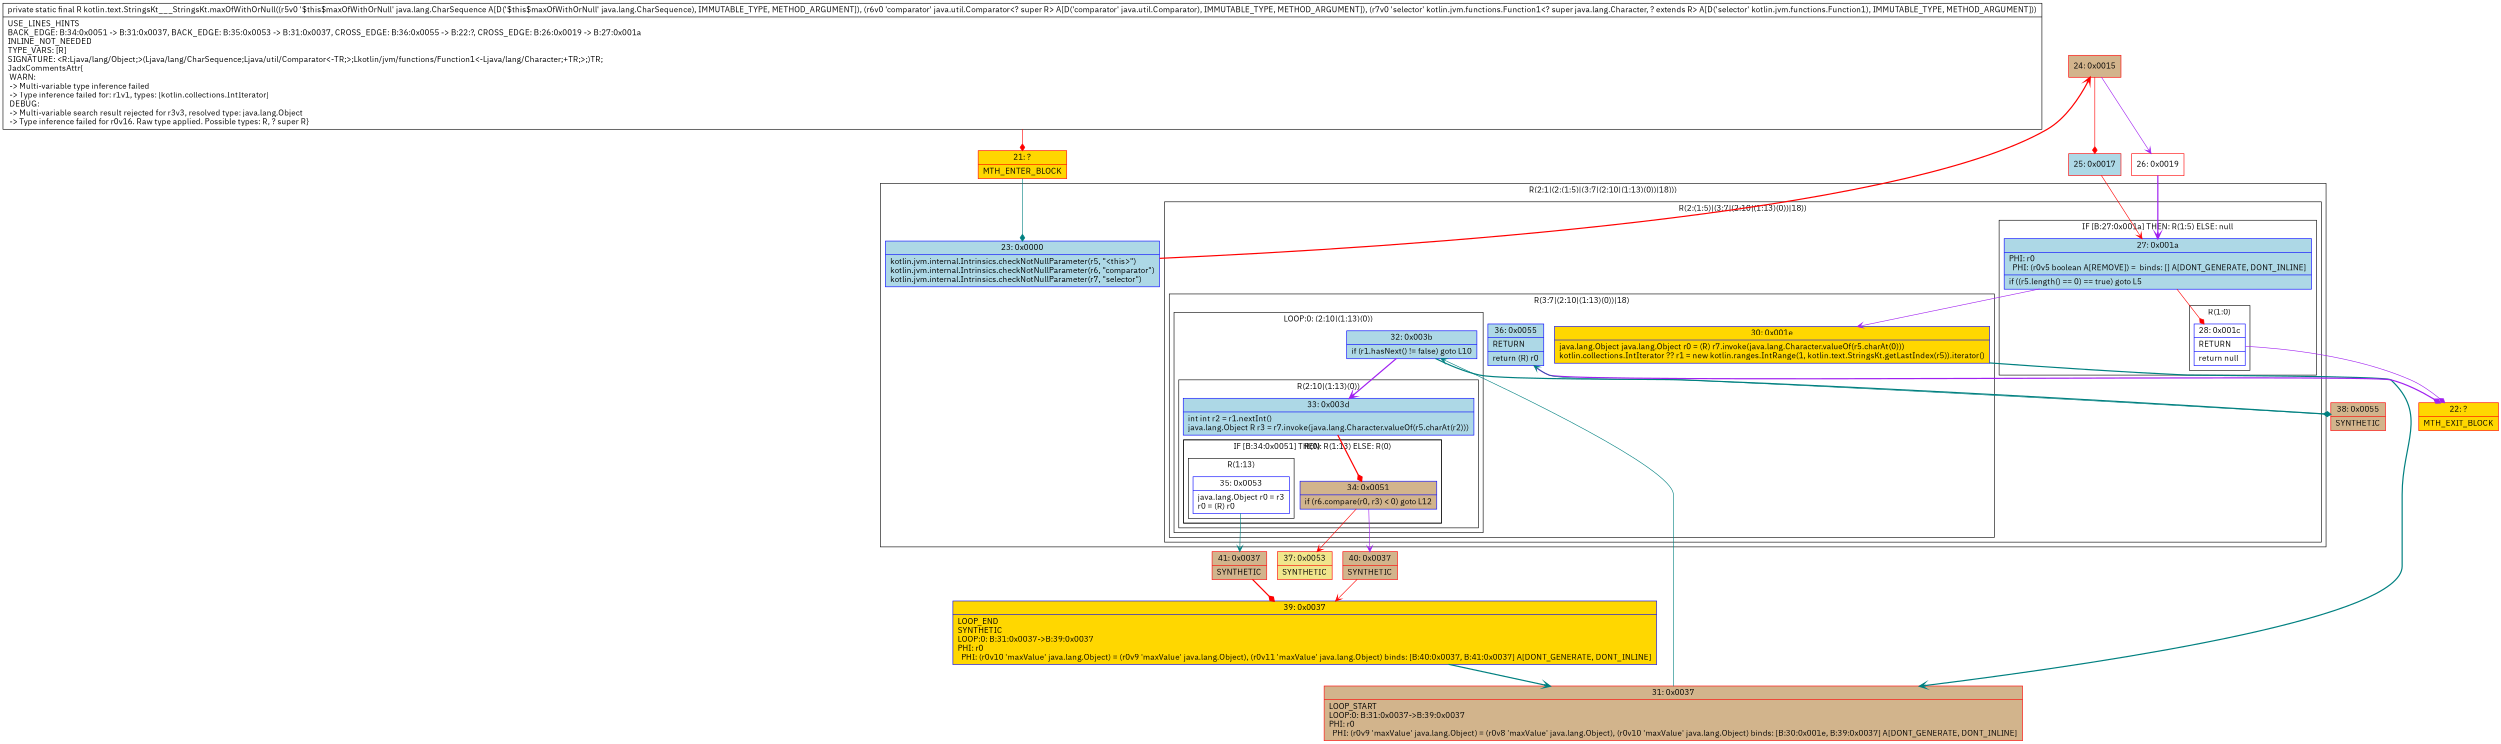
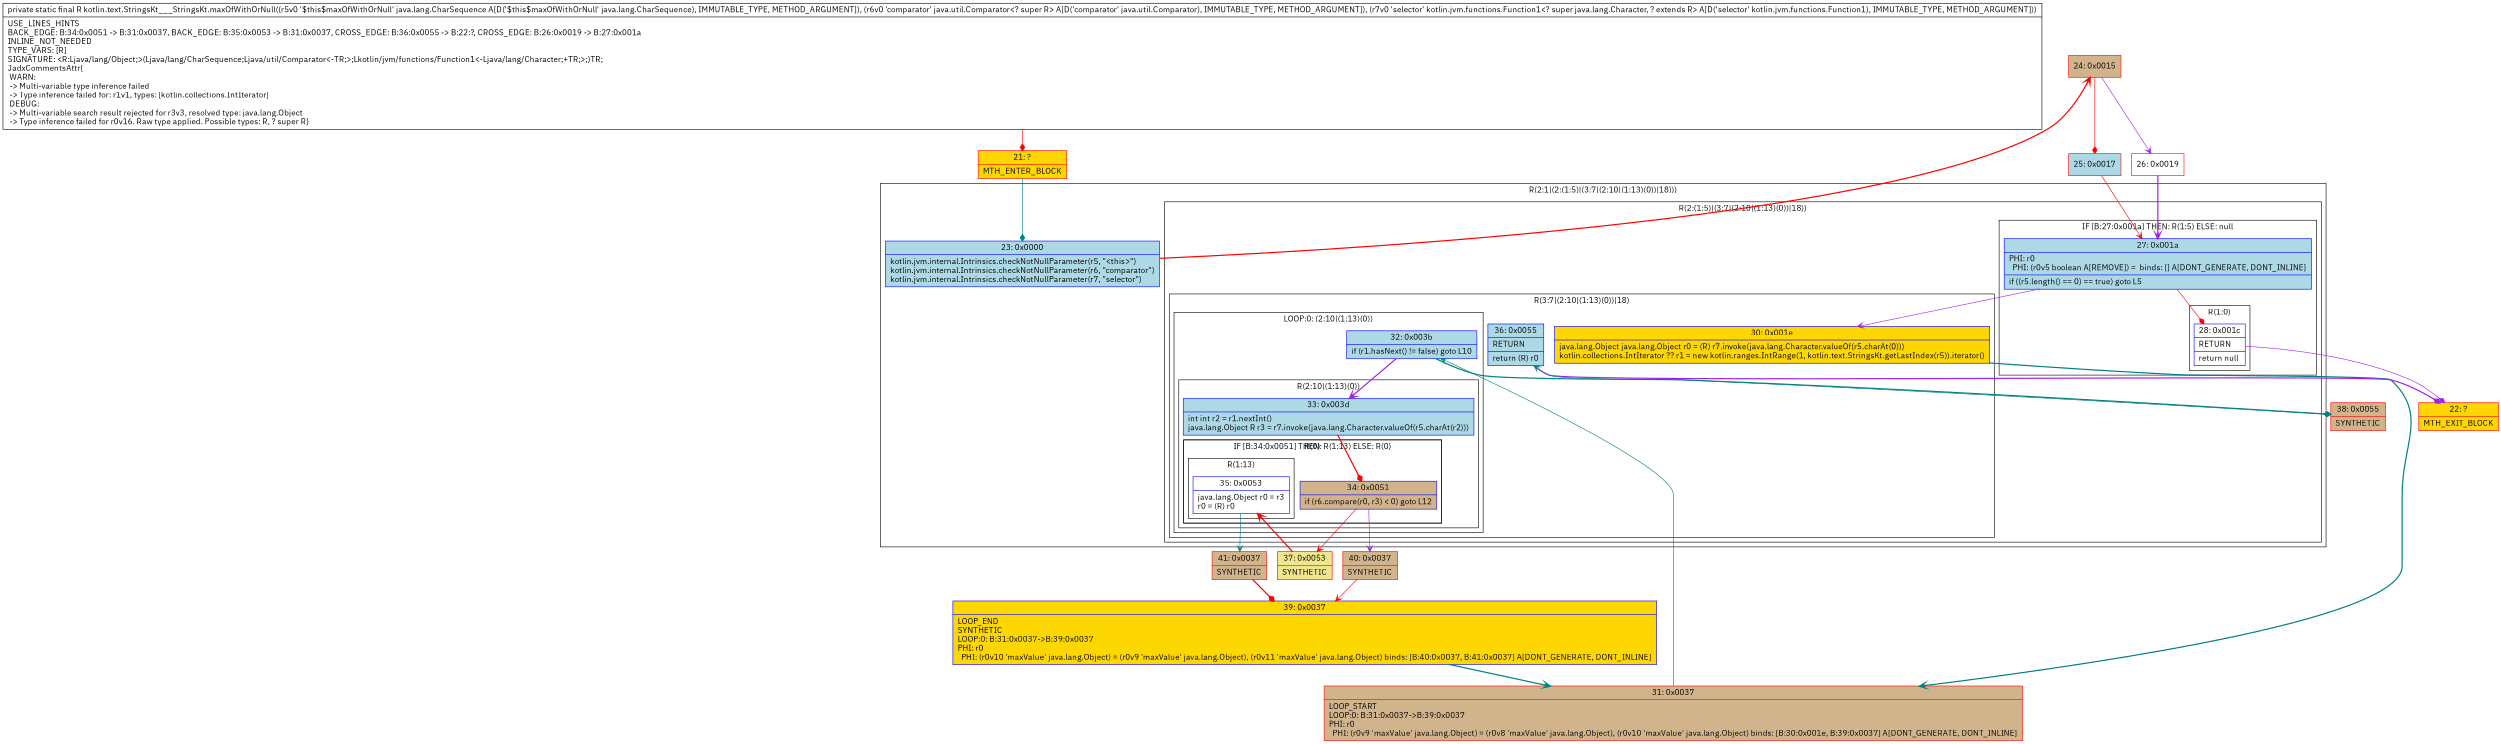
edge "37: 0x0053" -> "35: 0x0053": added
